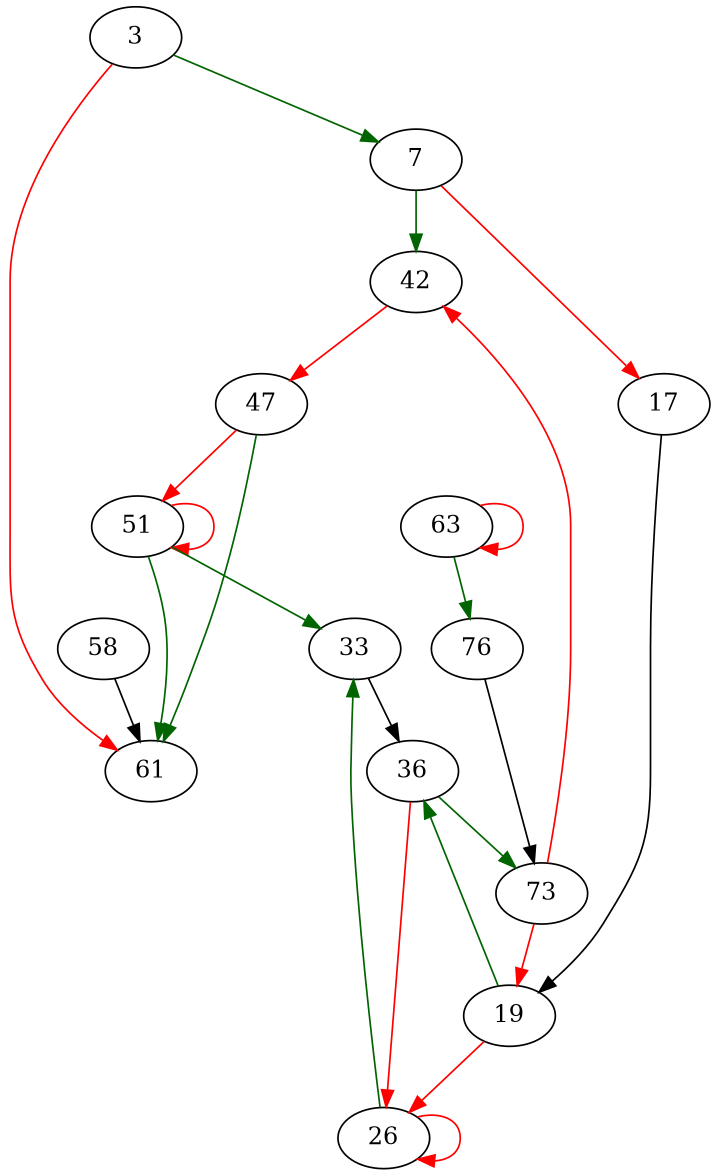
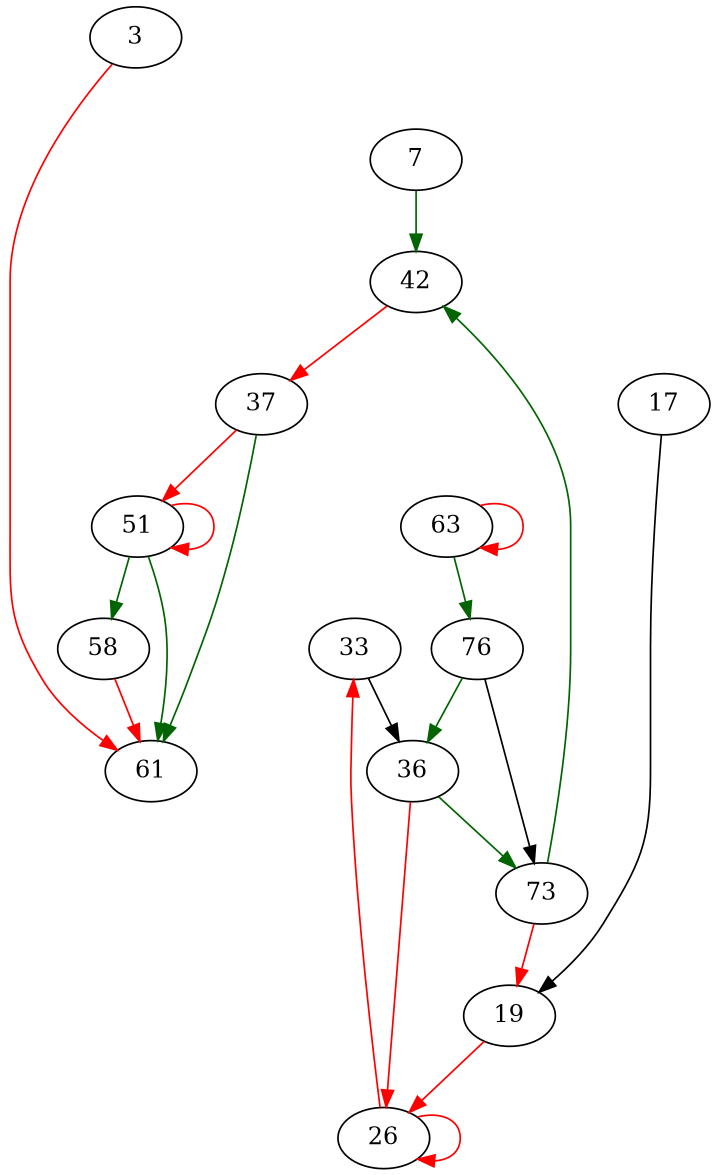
edge "3" -> "7": removed
edge "7" -> "17": removed
node "47": label "47" -> "37"
edge "73" -> "42": color red -> darkgreen
edge "51" -> "33": now "51" -> "58"
edge "58" -> "61": color black -> red
edge "19" -> "36": now "76" -> "36"
edge "26" -> "33": color darkgreen -> red
